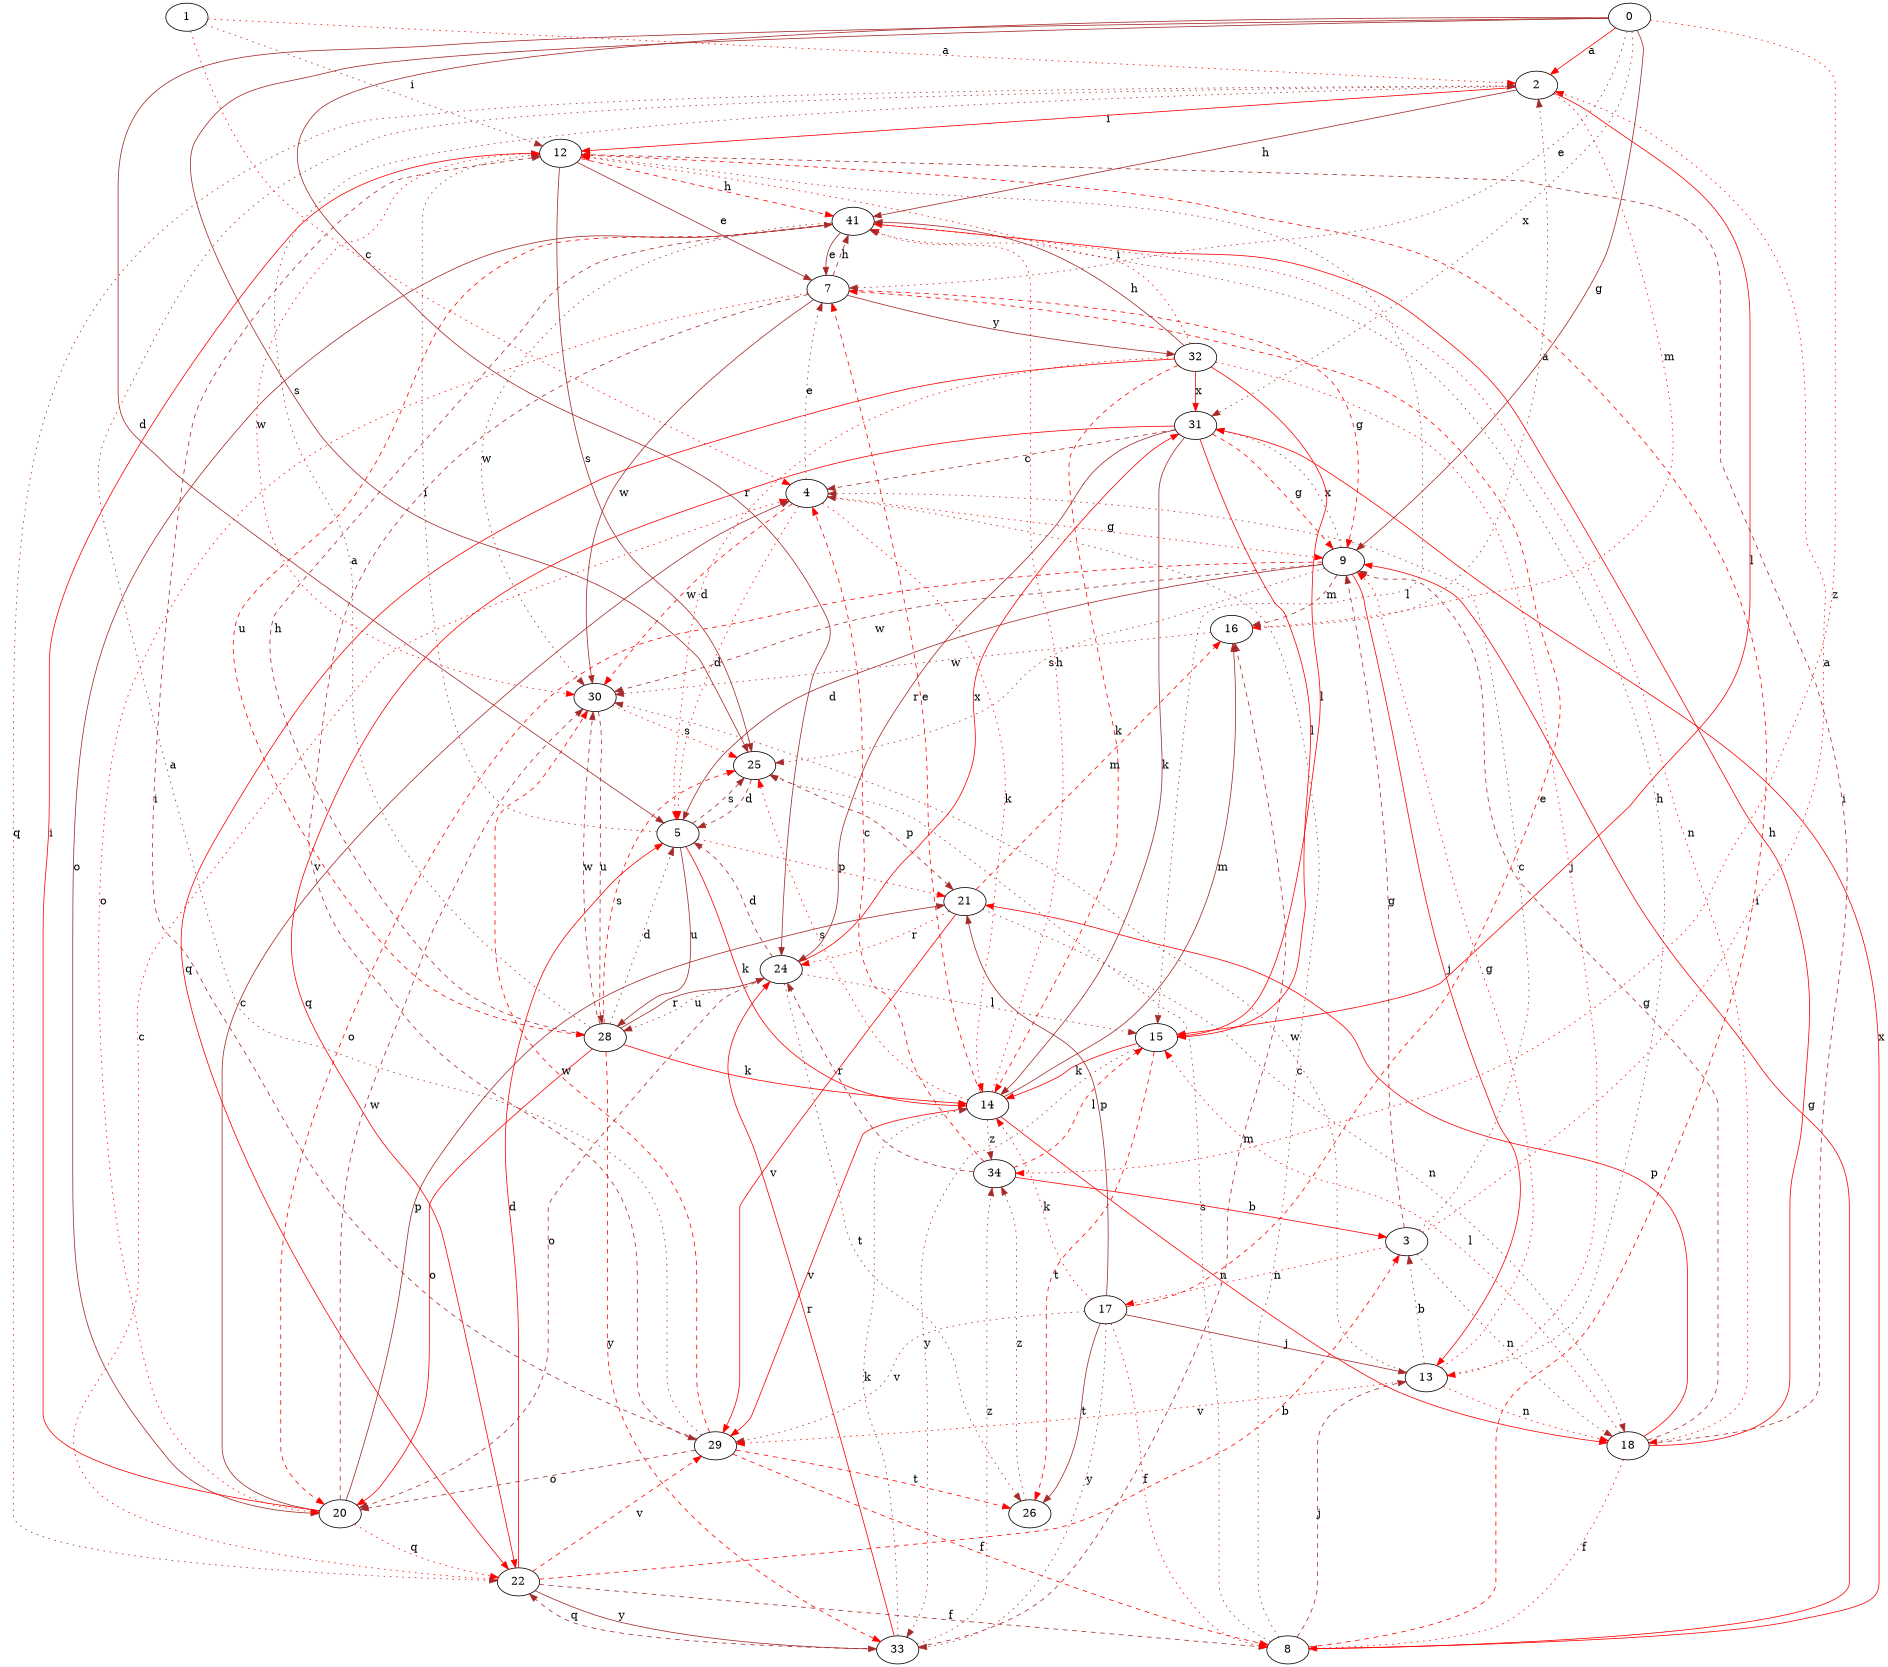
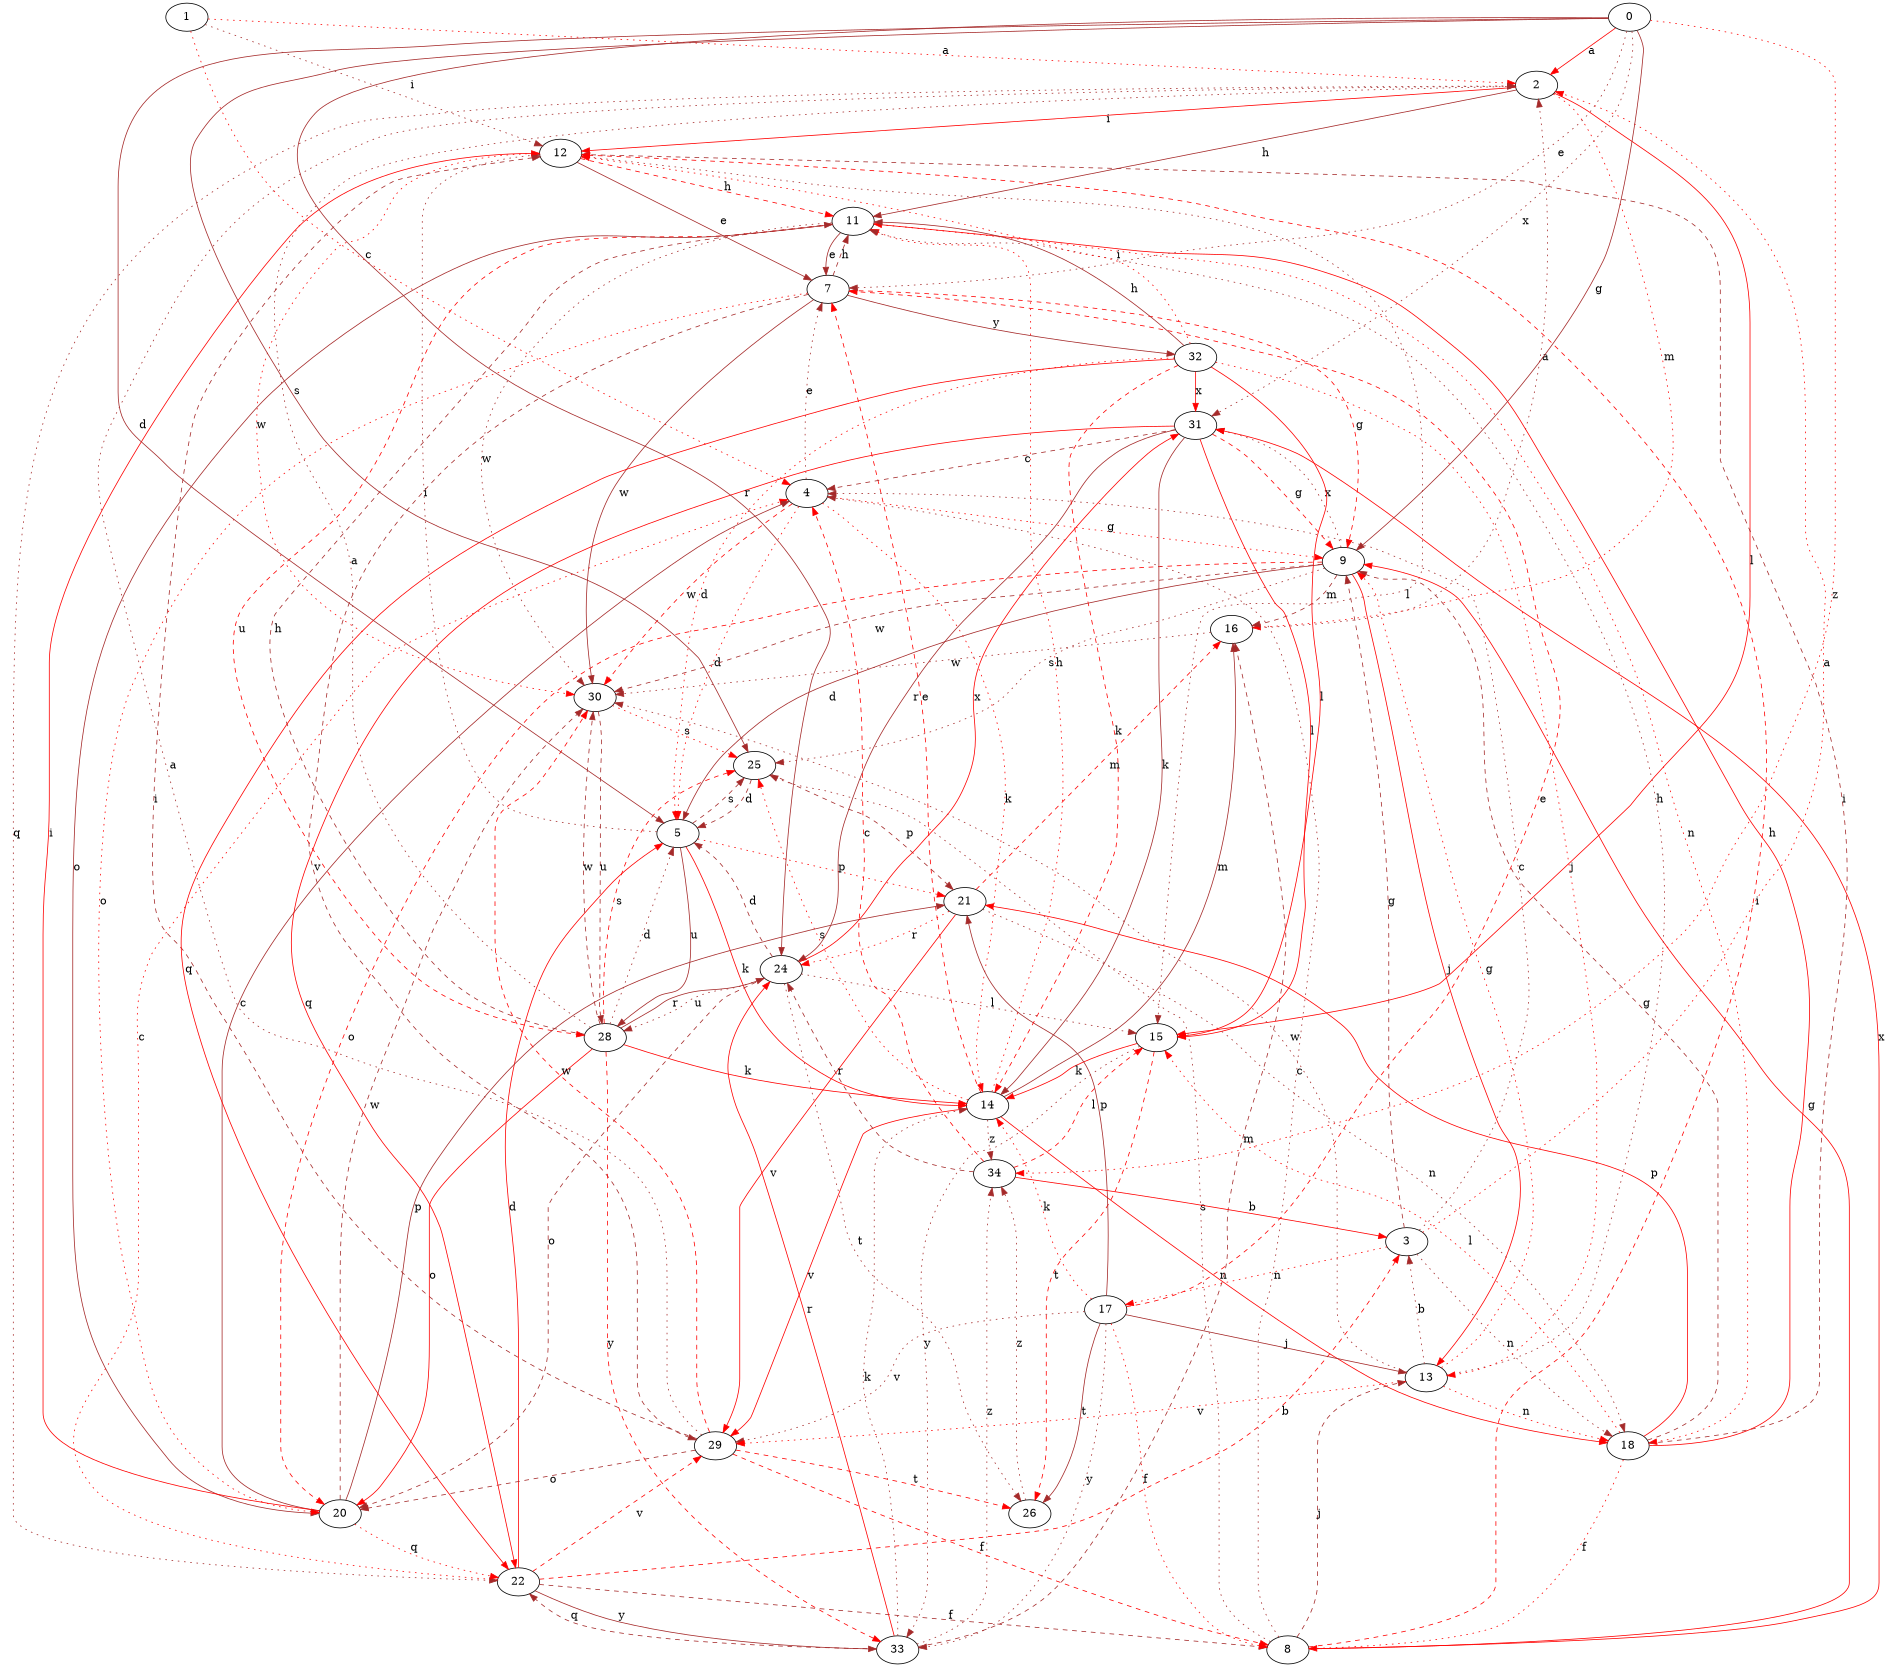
node "41": label "41" -> "11"
edge "12" -> "25": removed, label "s"
